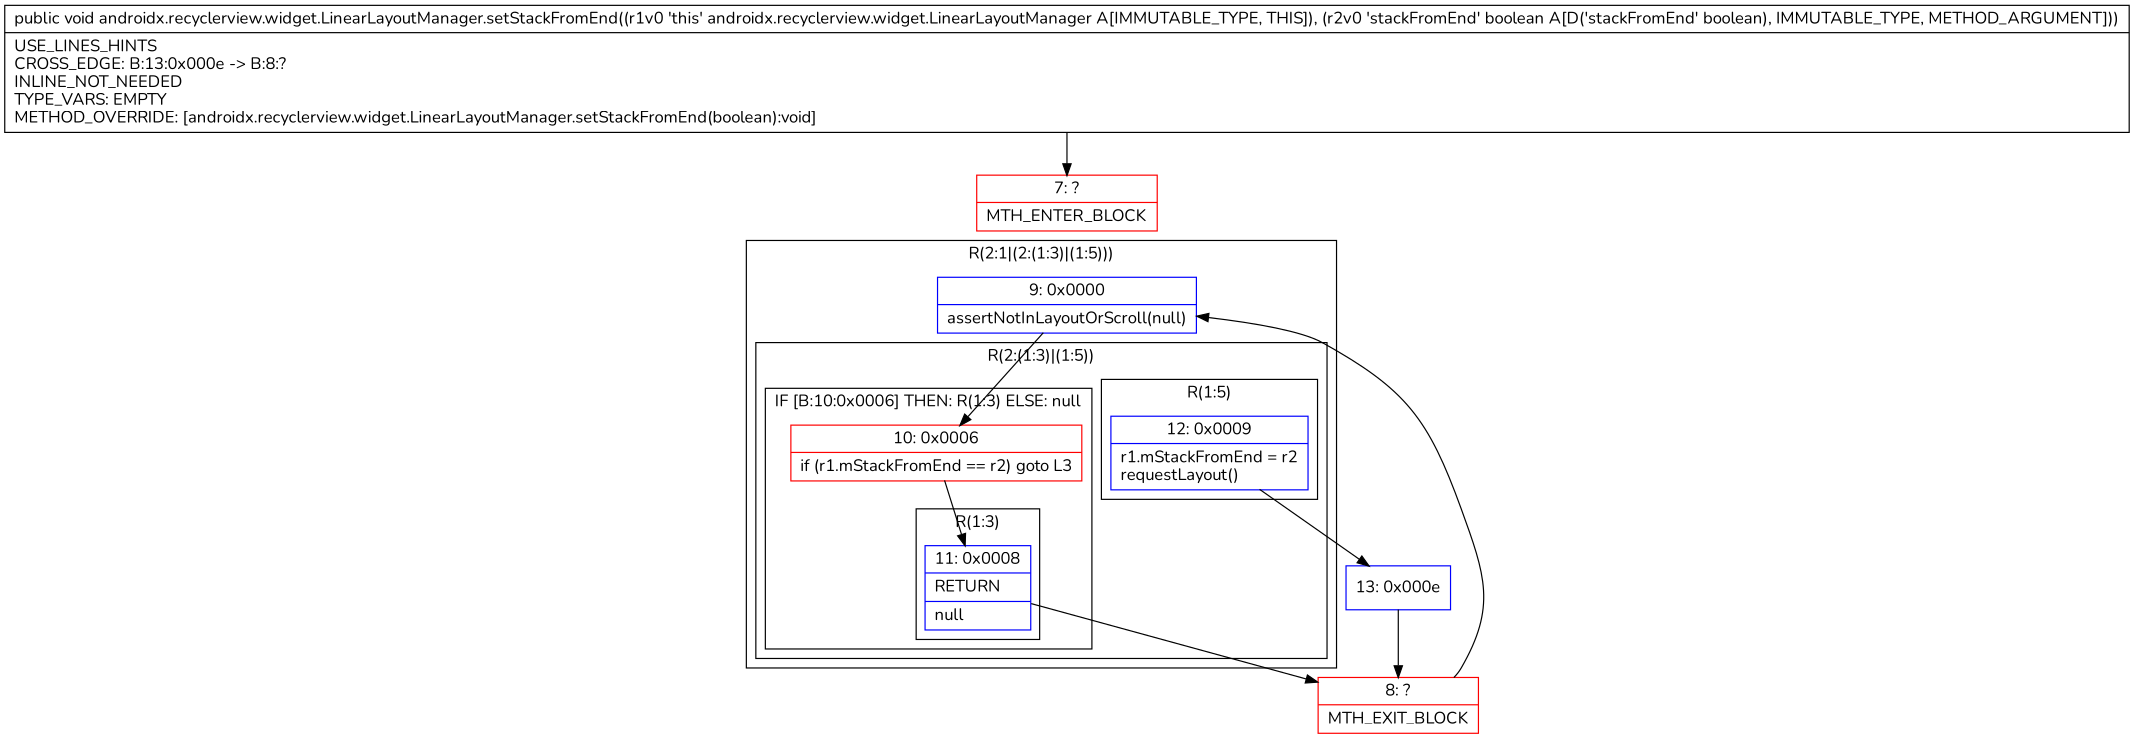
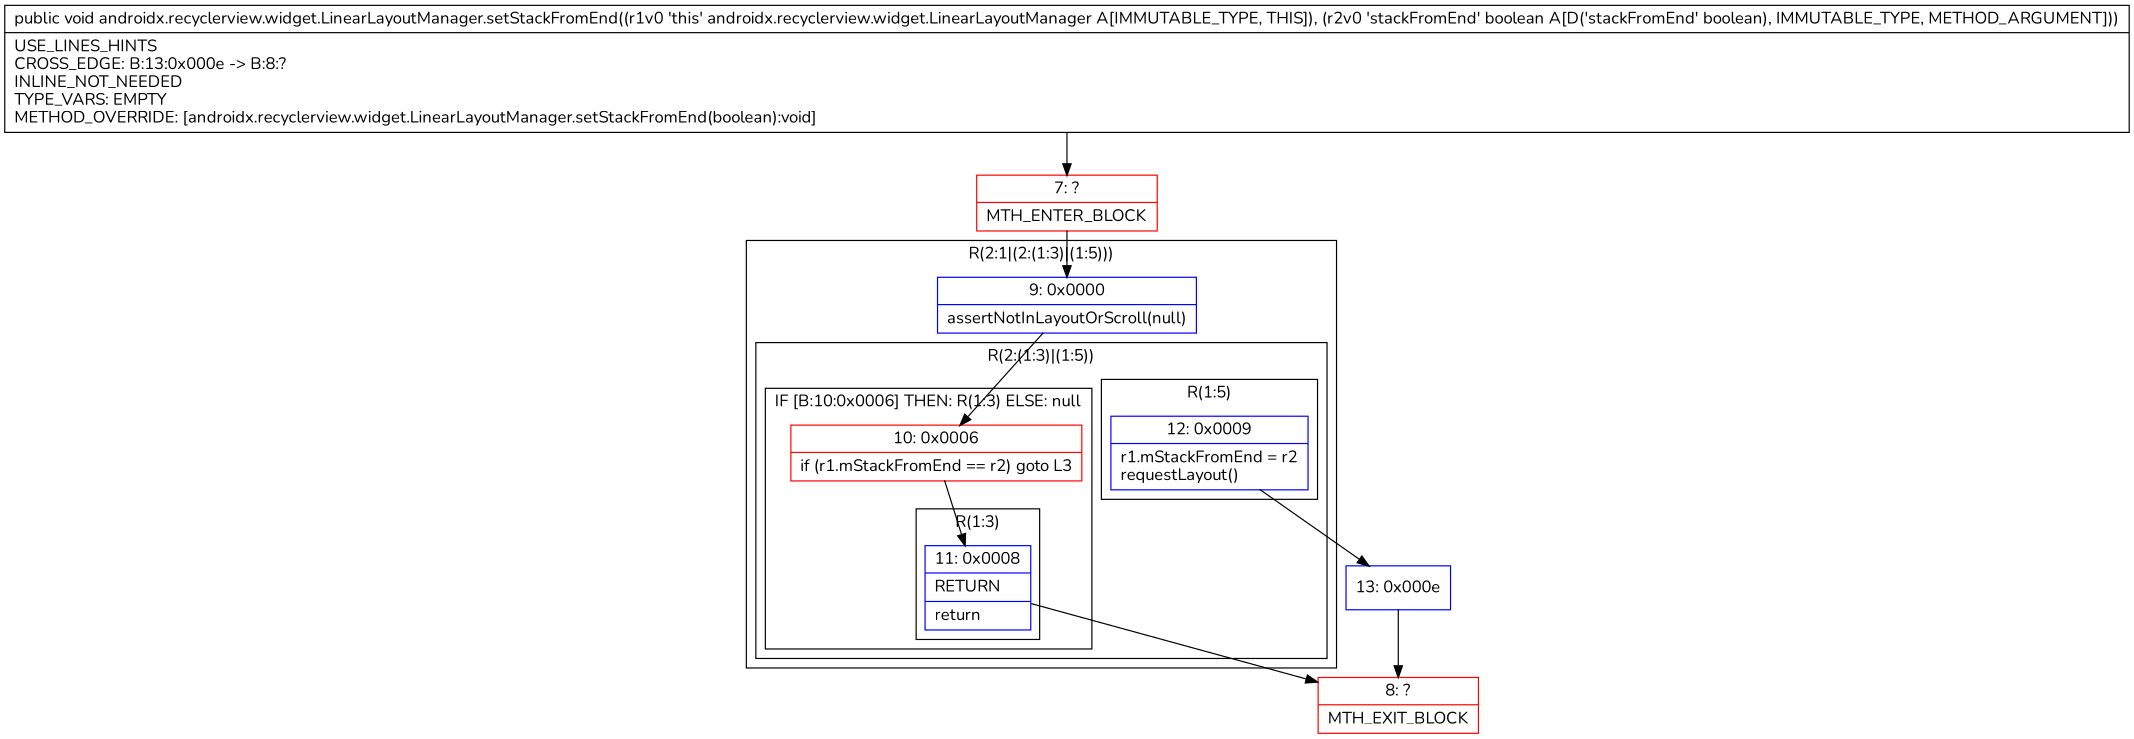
edge "8: ?" -> "9: 0x0000": now "7: ?" -> "9: 0x0000"
node "11: 0x0008": text "null" -> "return"
